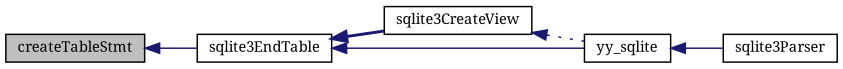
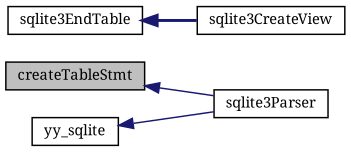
edge "yy_sqlite" -> "sqlite3CreateView": removed
edge "sqlite3EndTable" -> "createTableStmt": now "sqlite3Parser" -> "createTableStmt"
edge "yy_sqlite" -> "sqlite3EndTable": removed
